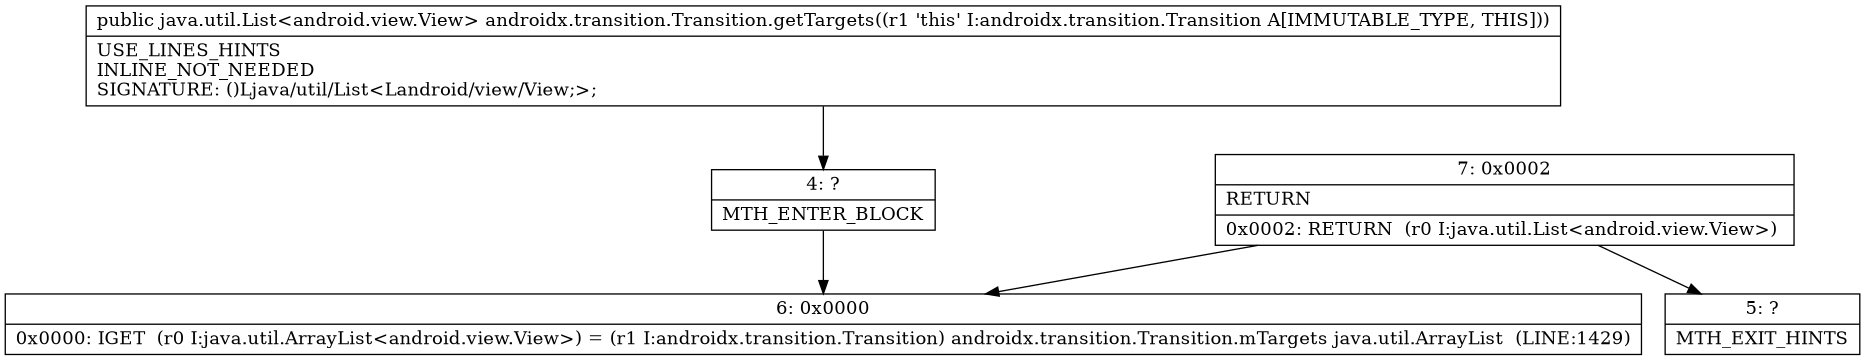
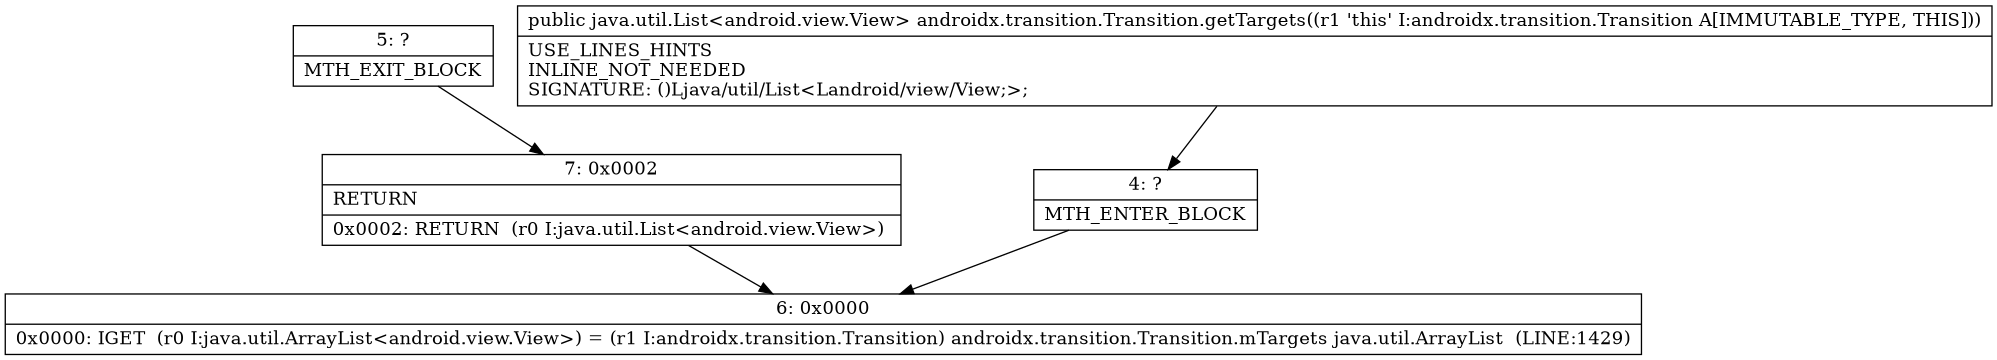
edge "7: 0x0002" -> "5: ?": reversed
node "5: ?": text "MTH_EXIT_HINTS" -> "MTH_EXIT_BLOCK"
